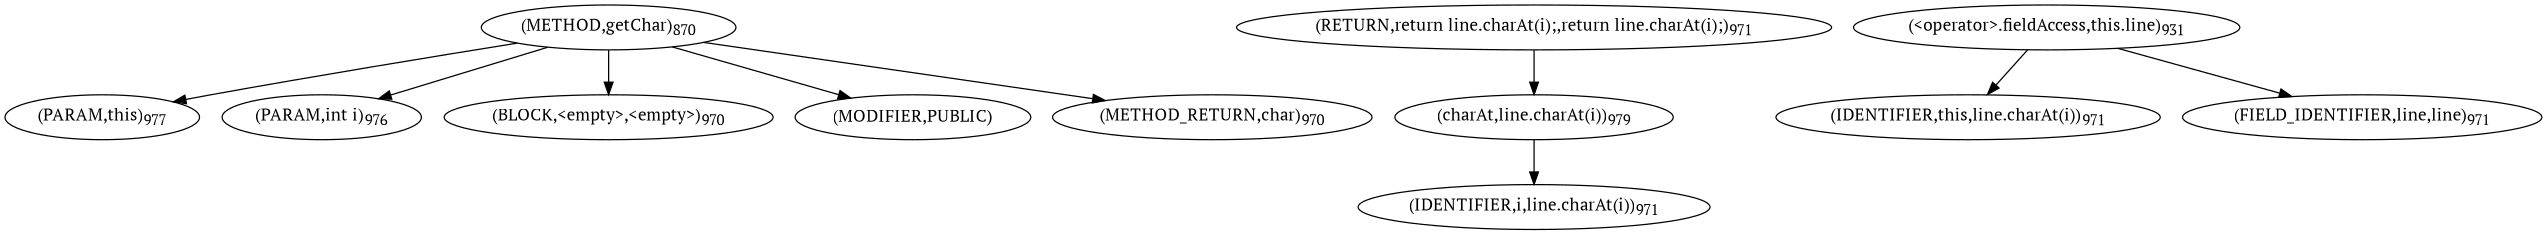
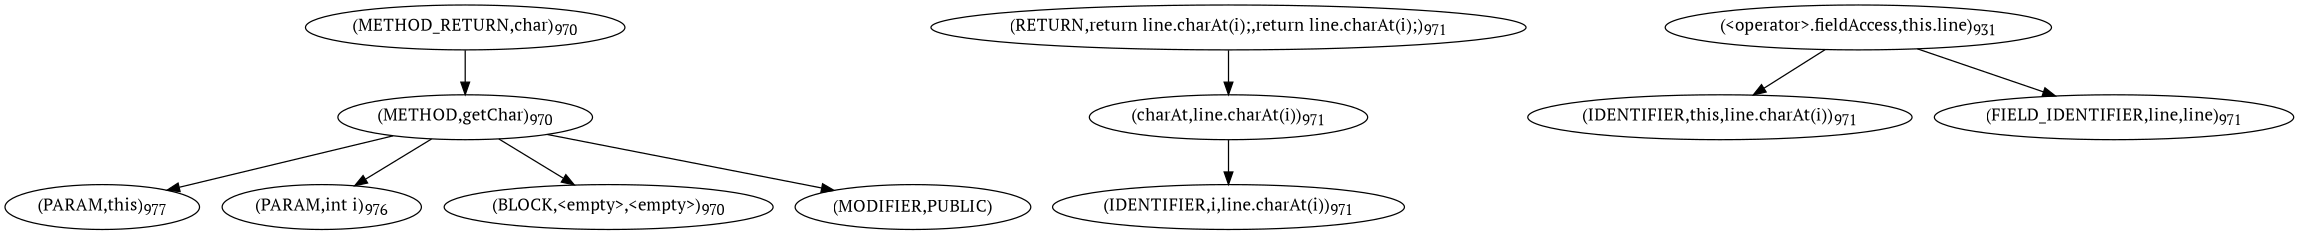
node "(METHOD,getChar)": text "870" -> "970"
edge "(METHOD,getChar)" -> "(METHOD_RETURN,char)": reversed
node "(charAt,line.charAt(i))": text "979" -> "971"
